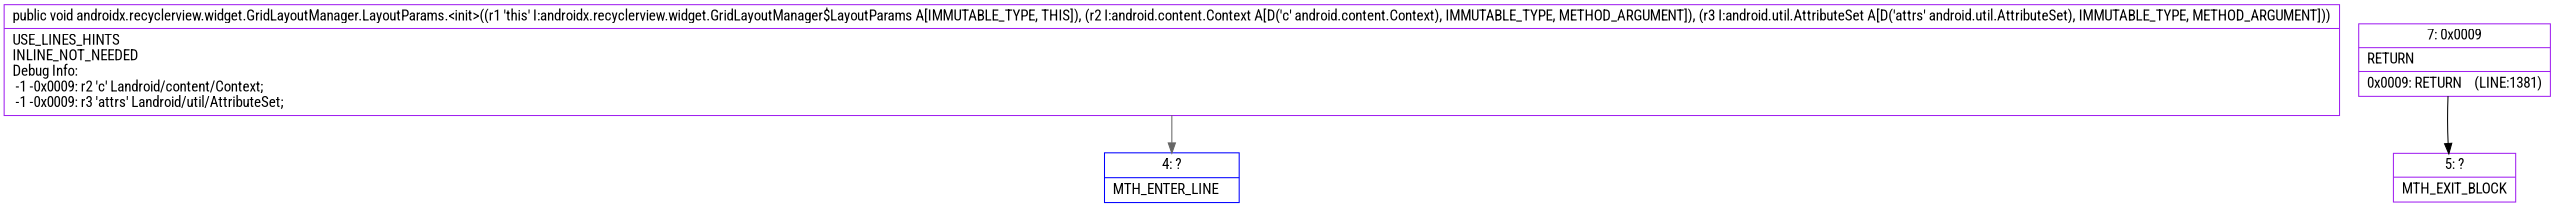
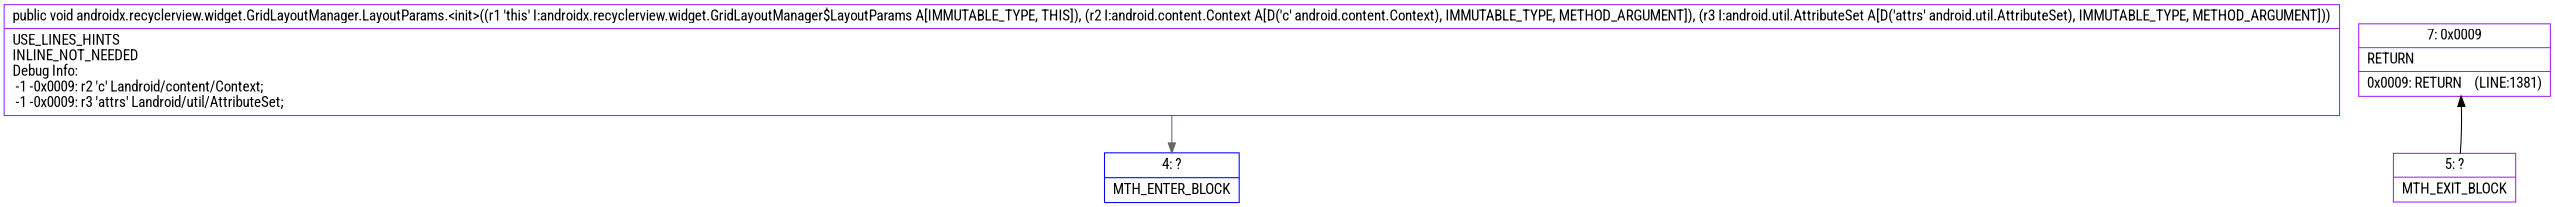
edge "7: 0x0009" -> "5: ?": reversed
node "4: ?": text "MTH_ENTER_LINE" -> "MTH_ENTER_BLOCK"
